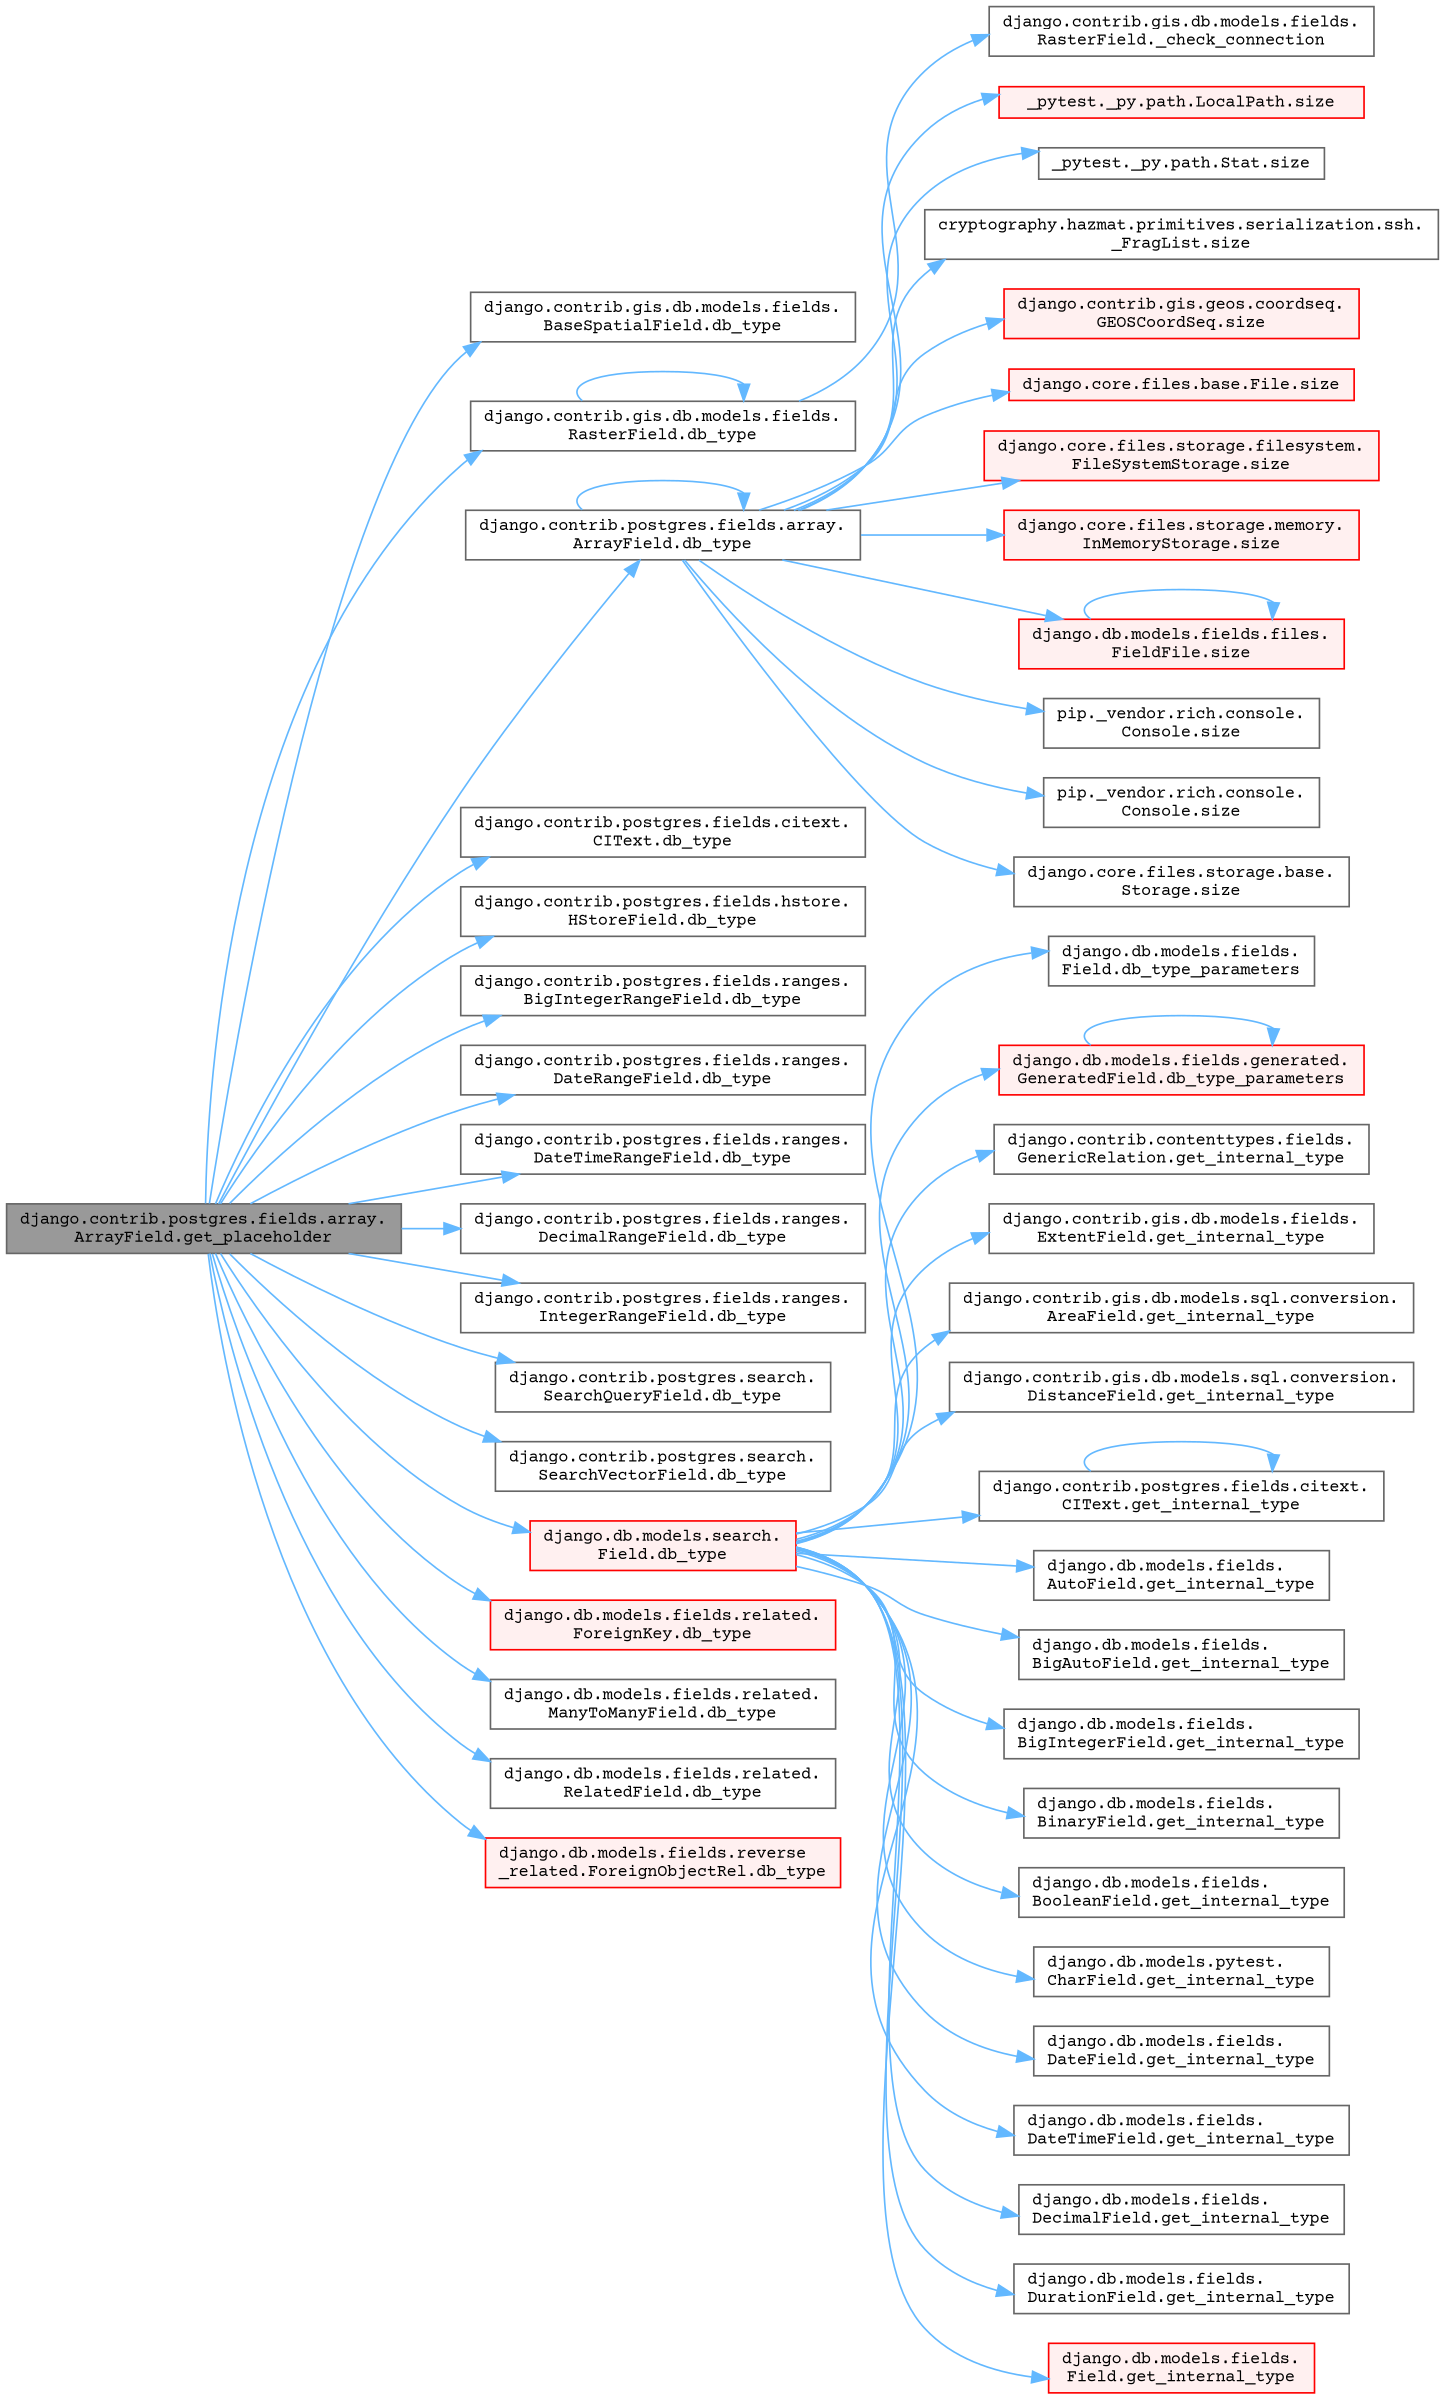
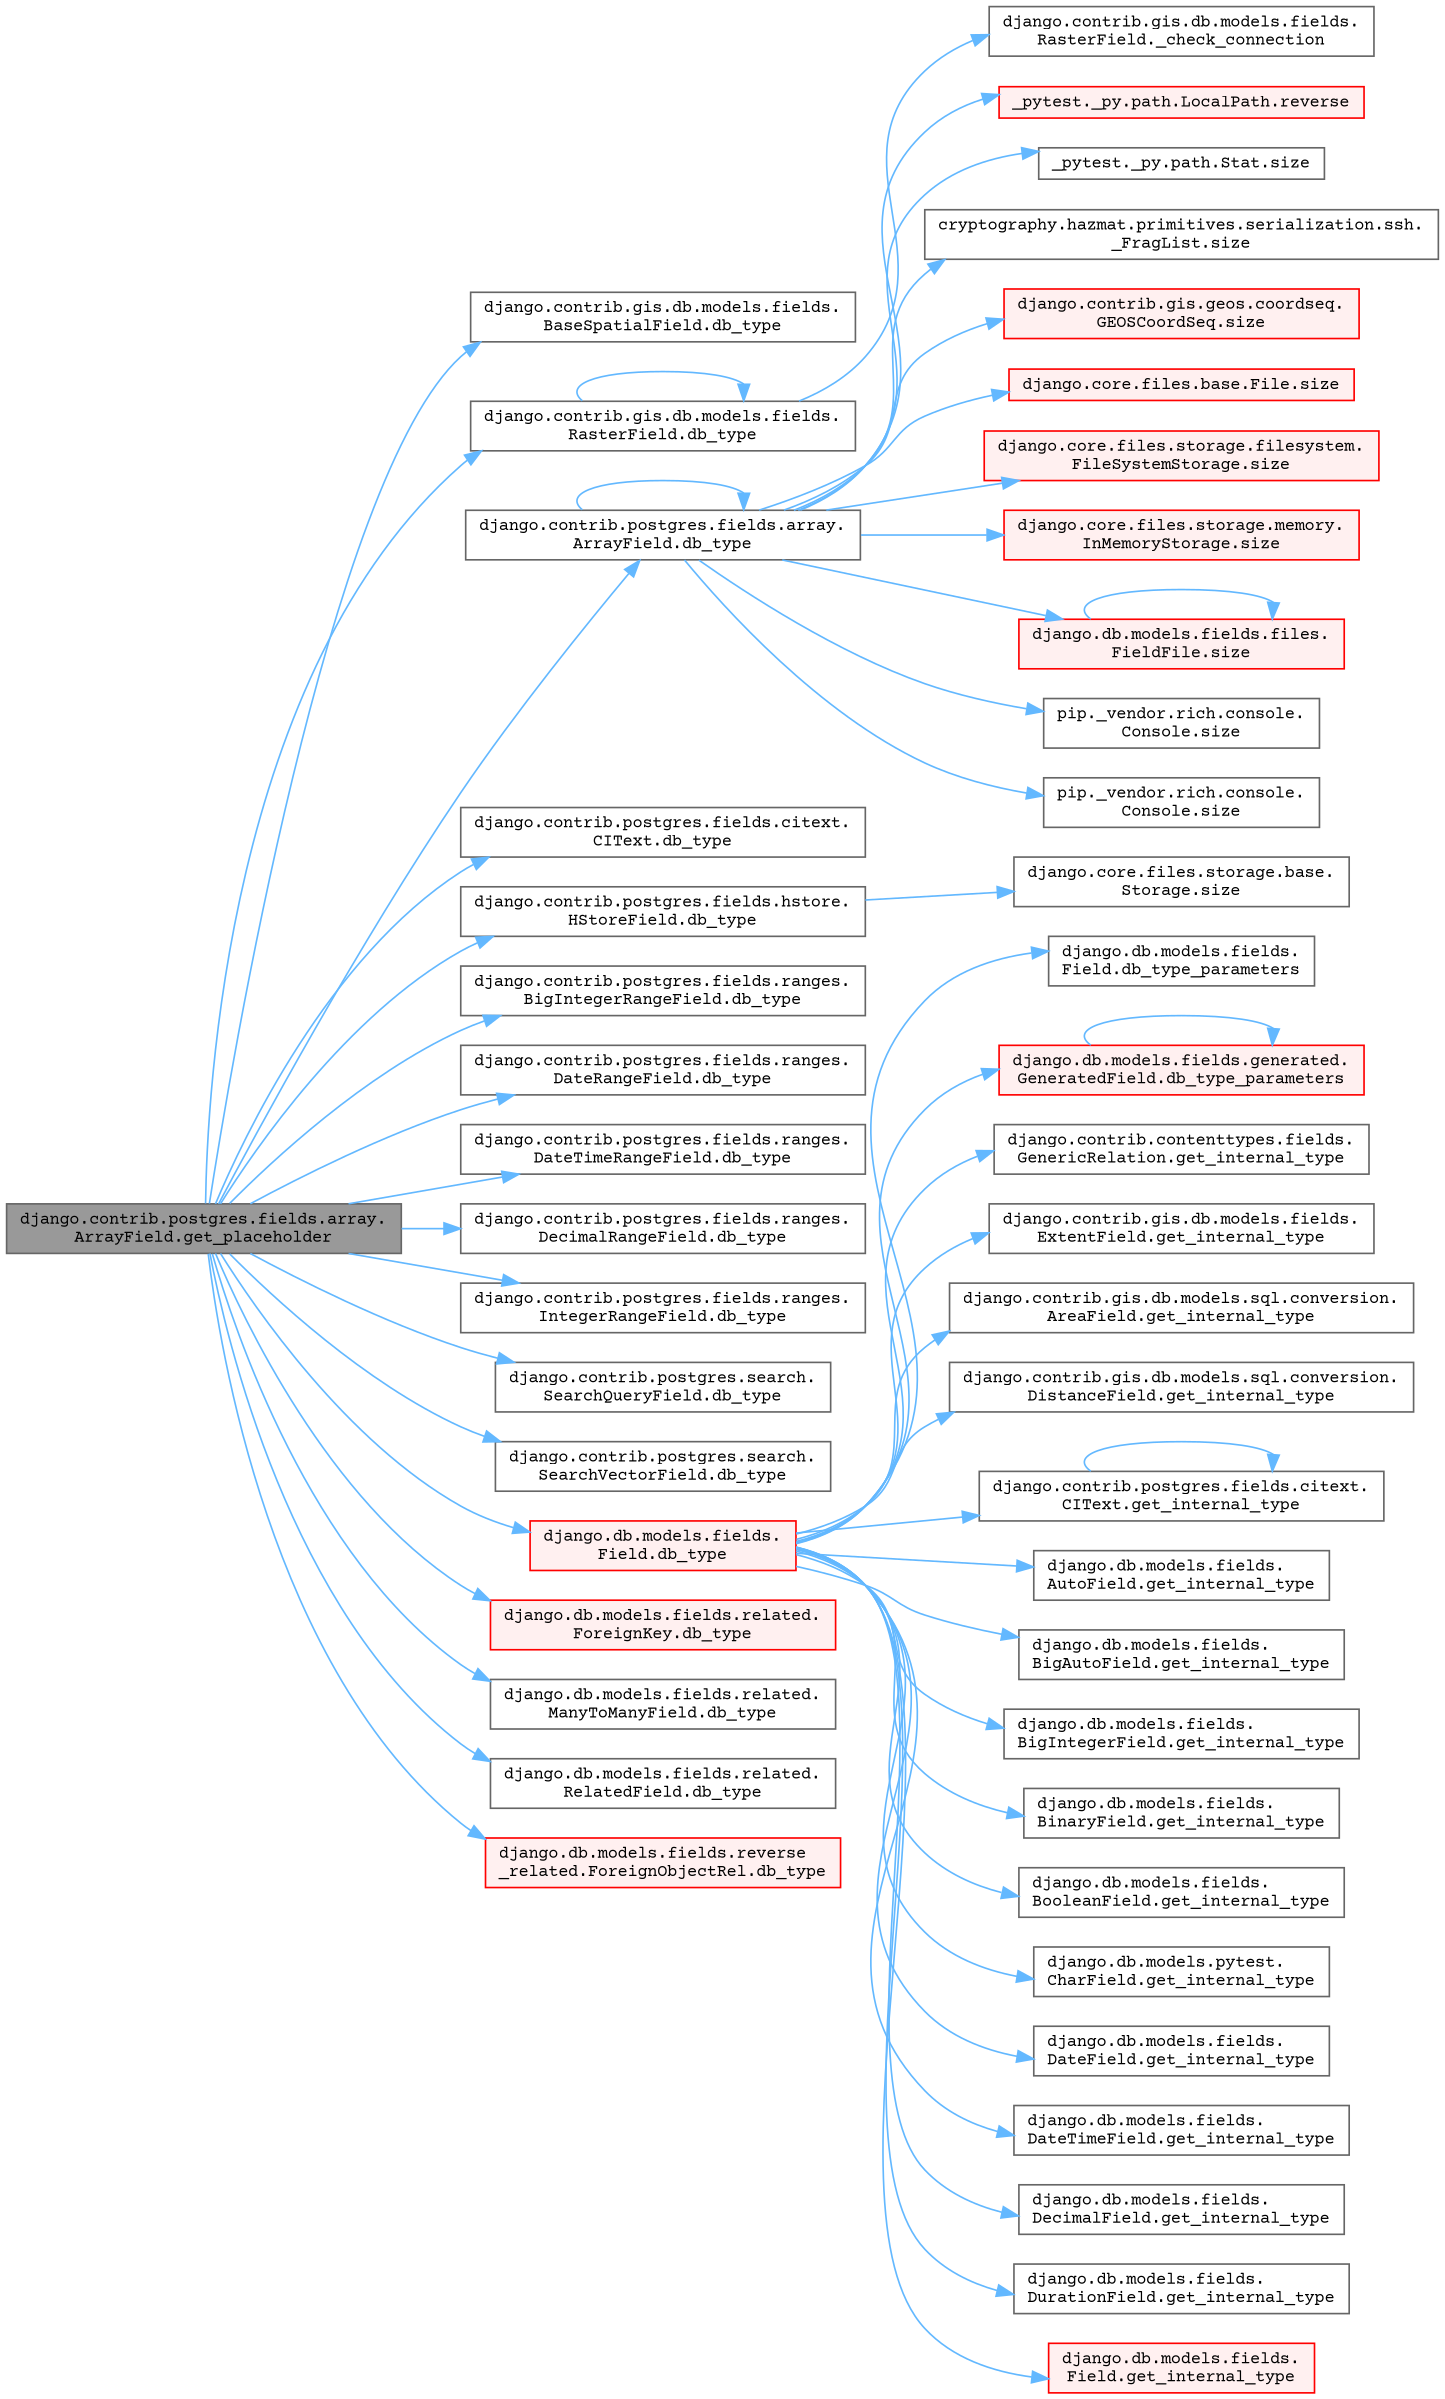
node "_pytest._py.path.LocalPath.size": label "_pytest._py.path.LocalPath.size" -> "_pytest._py.path.LocalPath.reverse"
edge "django.contrib.postgres.fields.array. ArrayField.db_type" -> "django.core.files.storage.base. Storage.size": now "django.contrib.postgres.fields.hstore. HStoreField.db_type" -> "django.core.files.storage.base. Storage.size"
node "django.db.models.search. Field.db_type": label "django.db.models.search. Field.db_type" -> "django.db.models.fields. Field.db_type"
